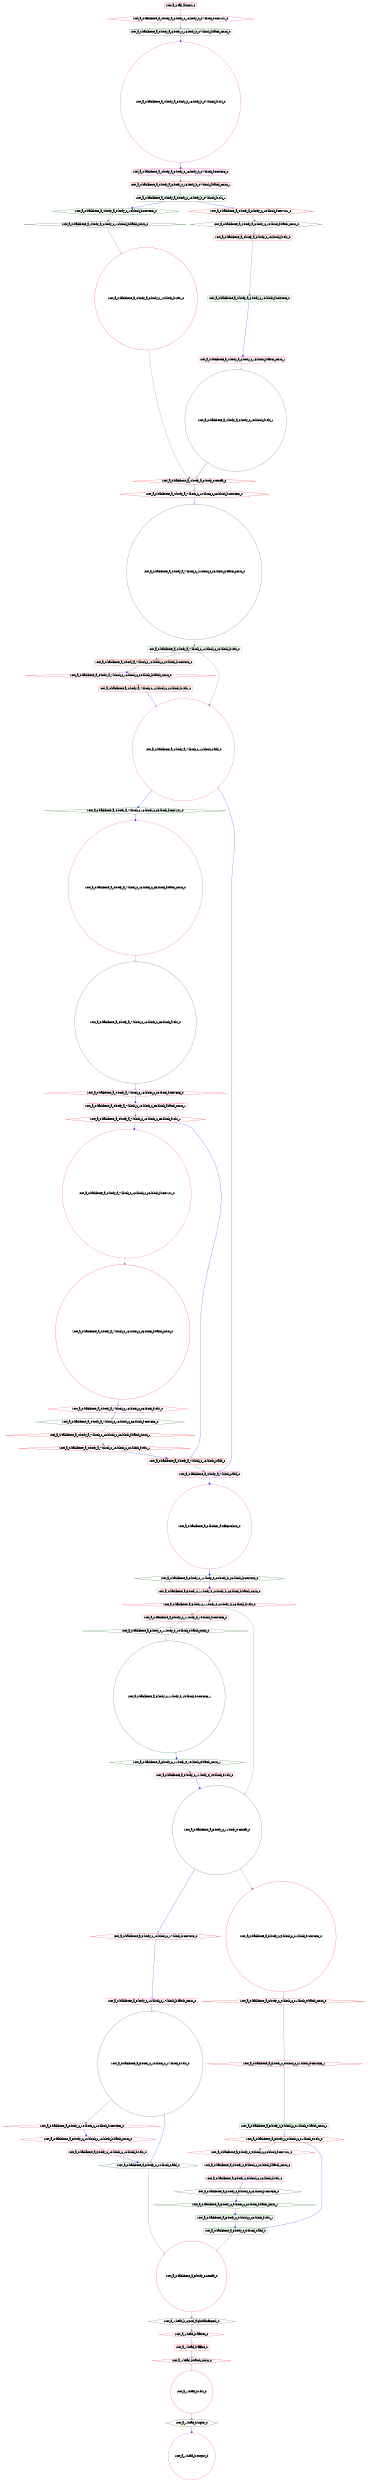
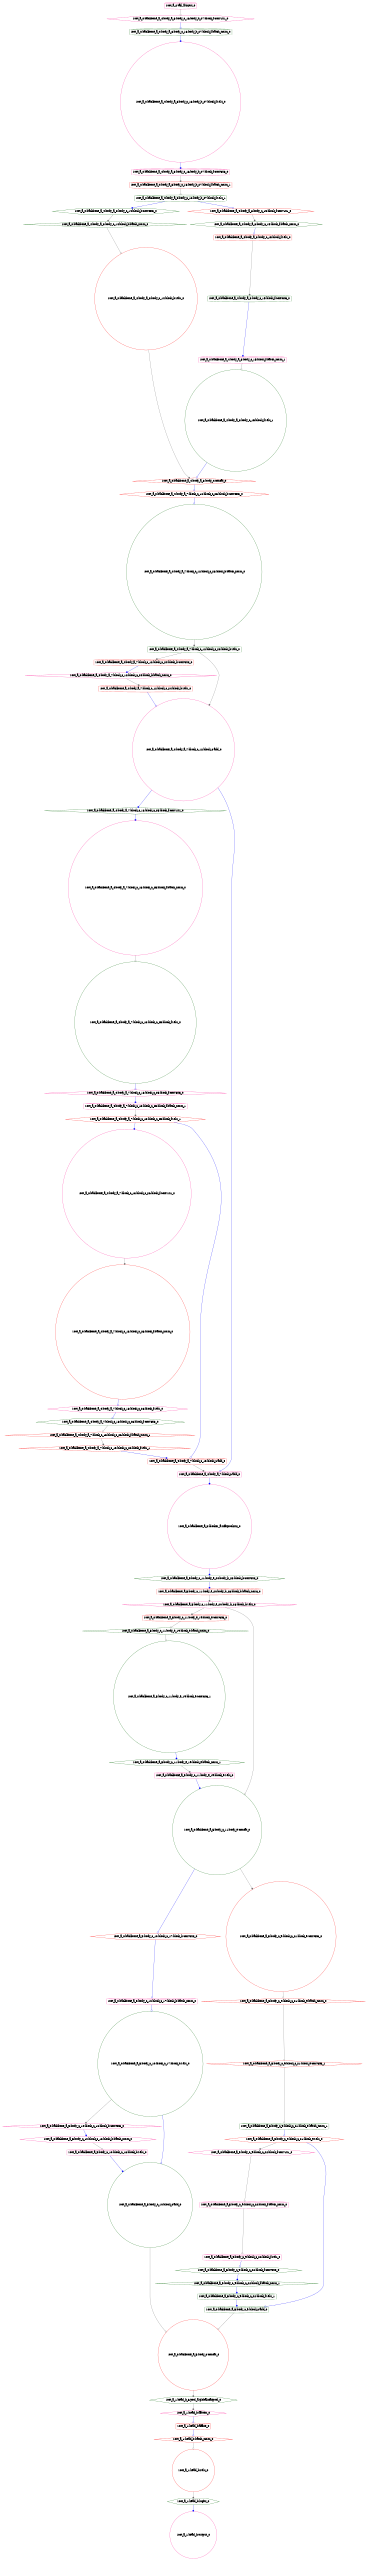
node "root_a_0/backbone_a_5/body_c_10/block_c/add_0": shape hexagon -> circle
